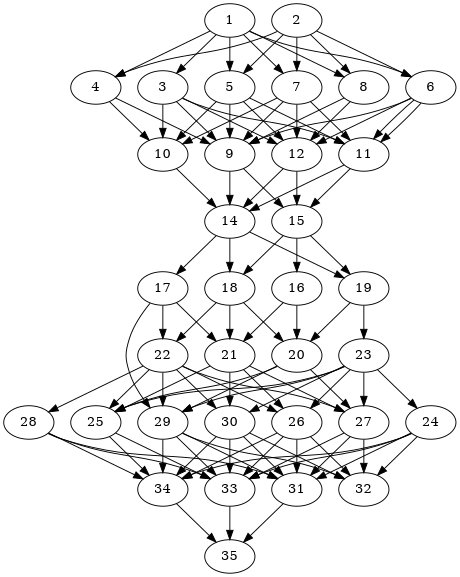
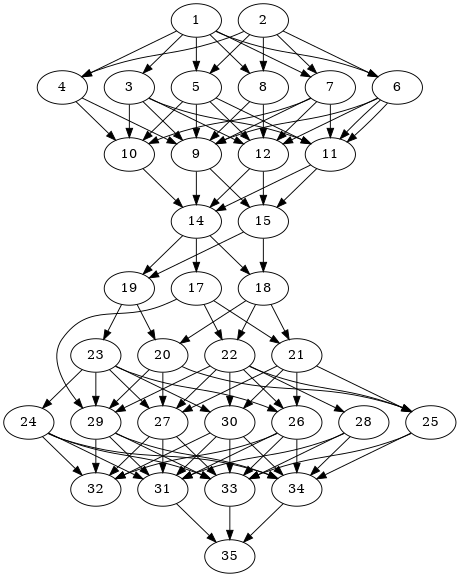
node "16": removed
edge "23" -> "25": removed
